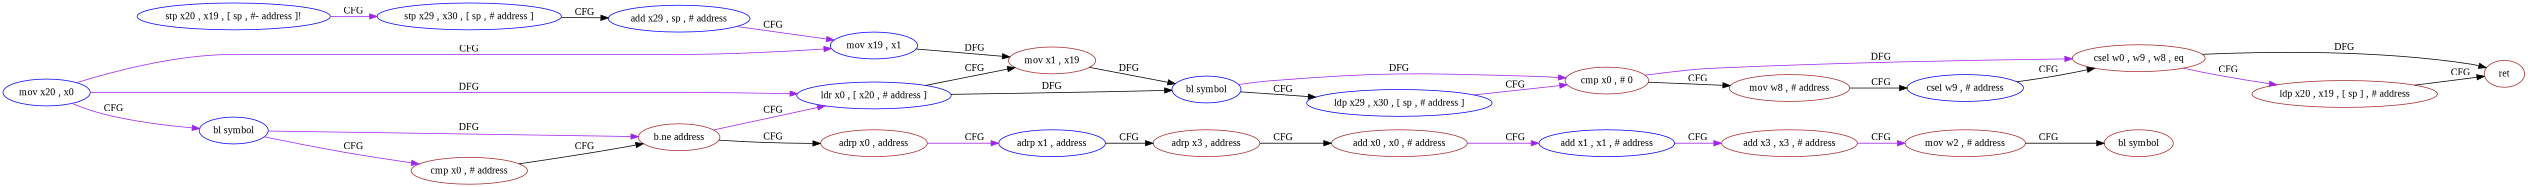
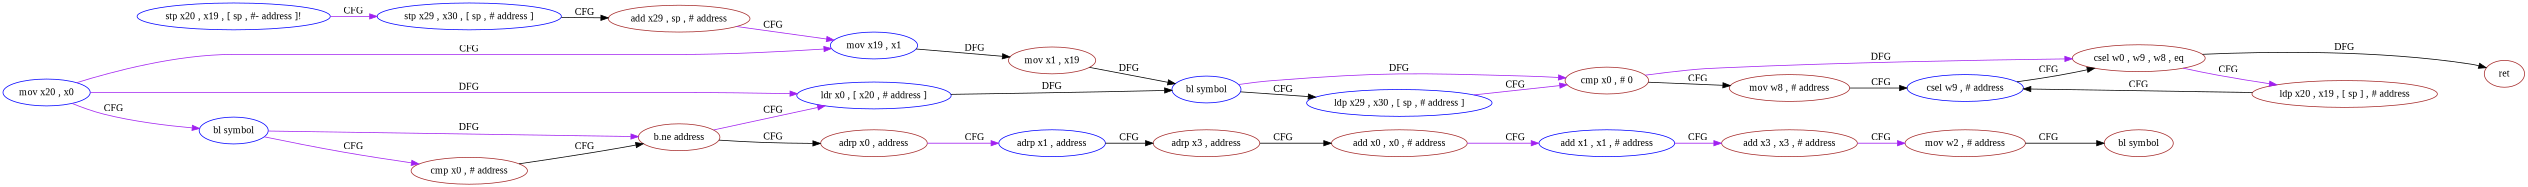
node "add x29 , sp , # address": color blue -> brown
edge "ldr x0 , [ x20 , # address ]" -> "mov x1 , x19": removed, label "CFG"
edge "ldp x20 , x19 , [ sp ] , # address" -> "ret": now "ldp x20 , x19 , [ sp ] , # address" -> "csel w9 , # address"
